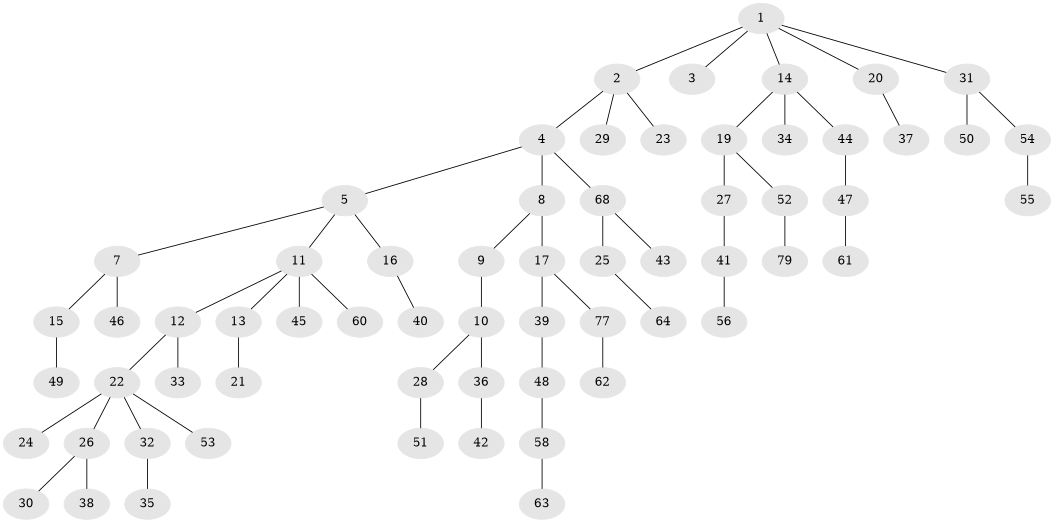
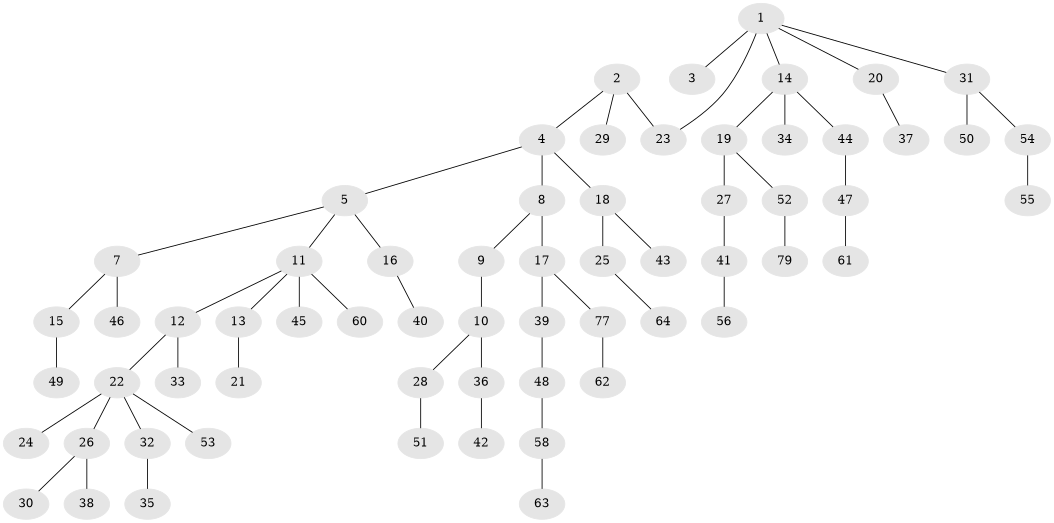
edge "1" -- "2": now "1" -- "23"
node "68": label "68" -> "18"
